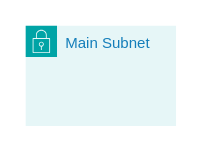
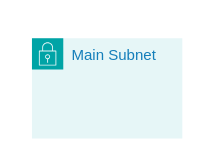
node "Main Subnet": moved (101, 76) -> (107, 88)
